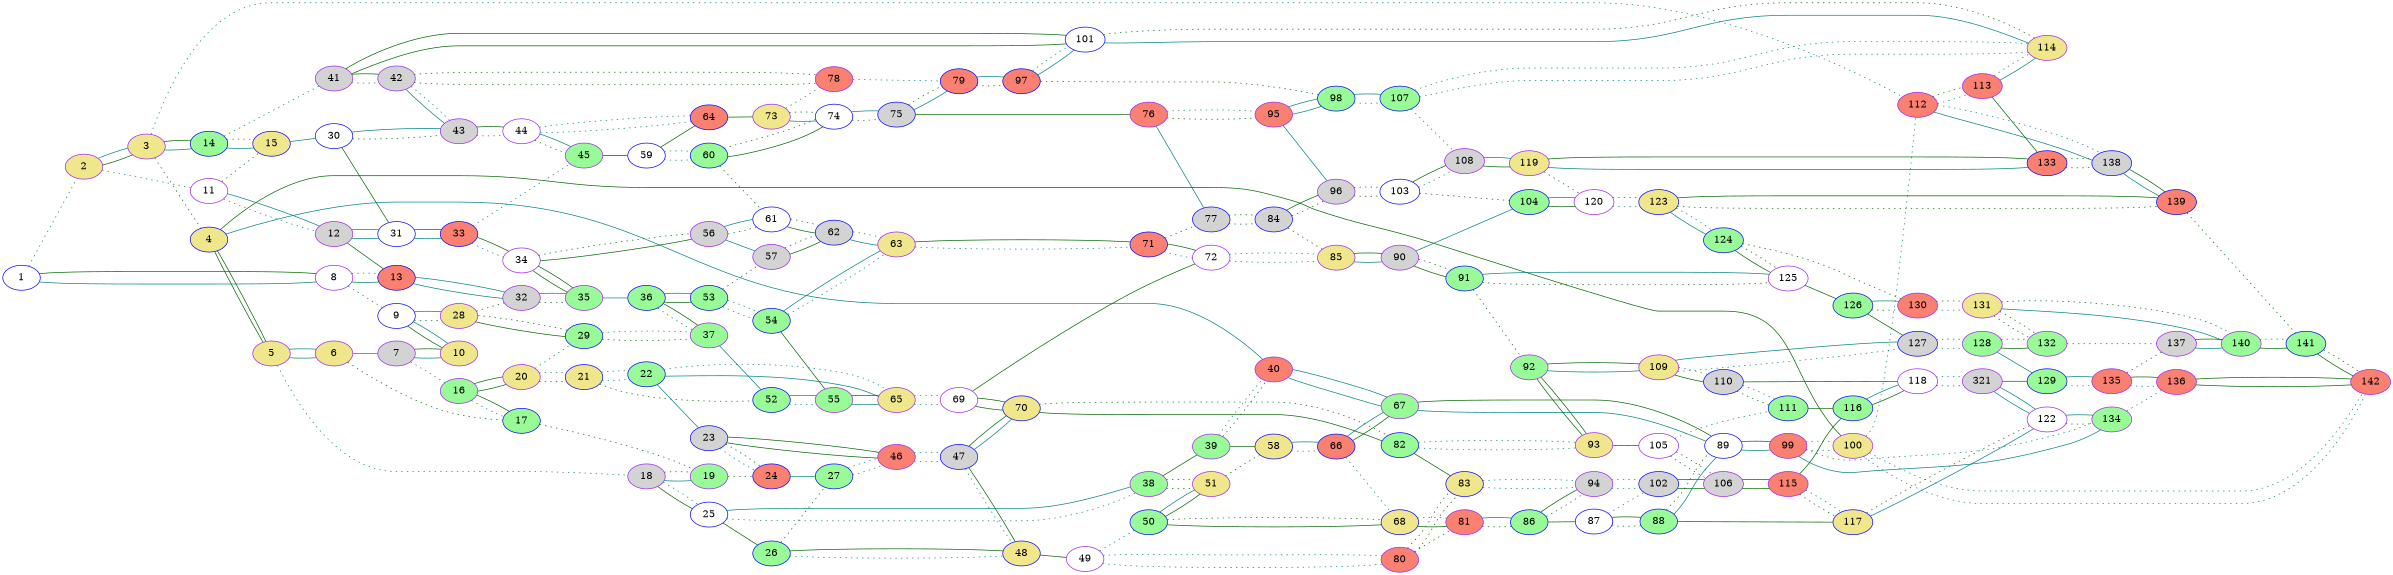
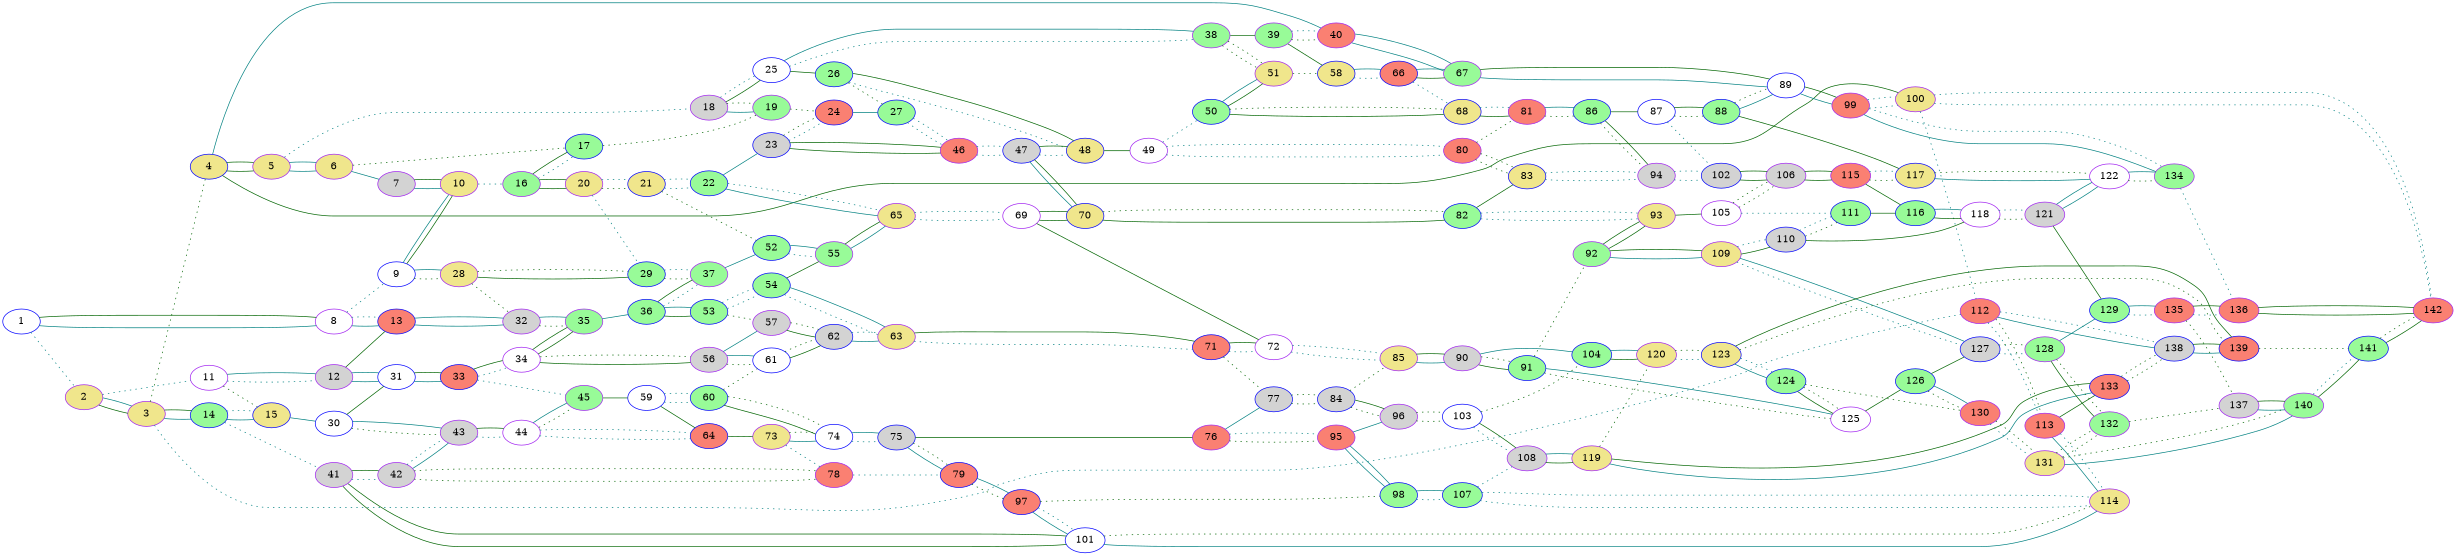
node "120": fillcolor white -> khaki
edge "7" -- "16": now "10" -- "16"
node "321": label "321" -> "121"
